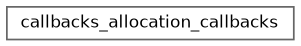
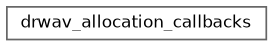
node "callbacks_allocation_callbacks": label "callbacks_allocation_callbacks" -> "drwav_allocation_callbacks"
